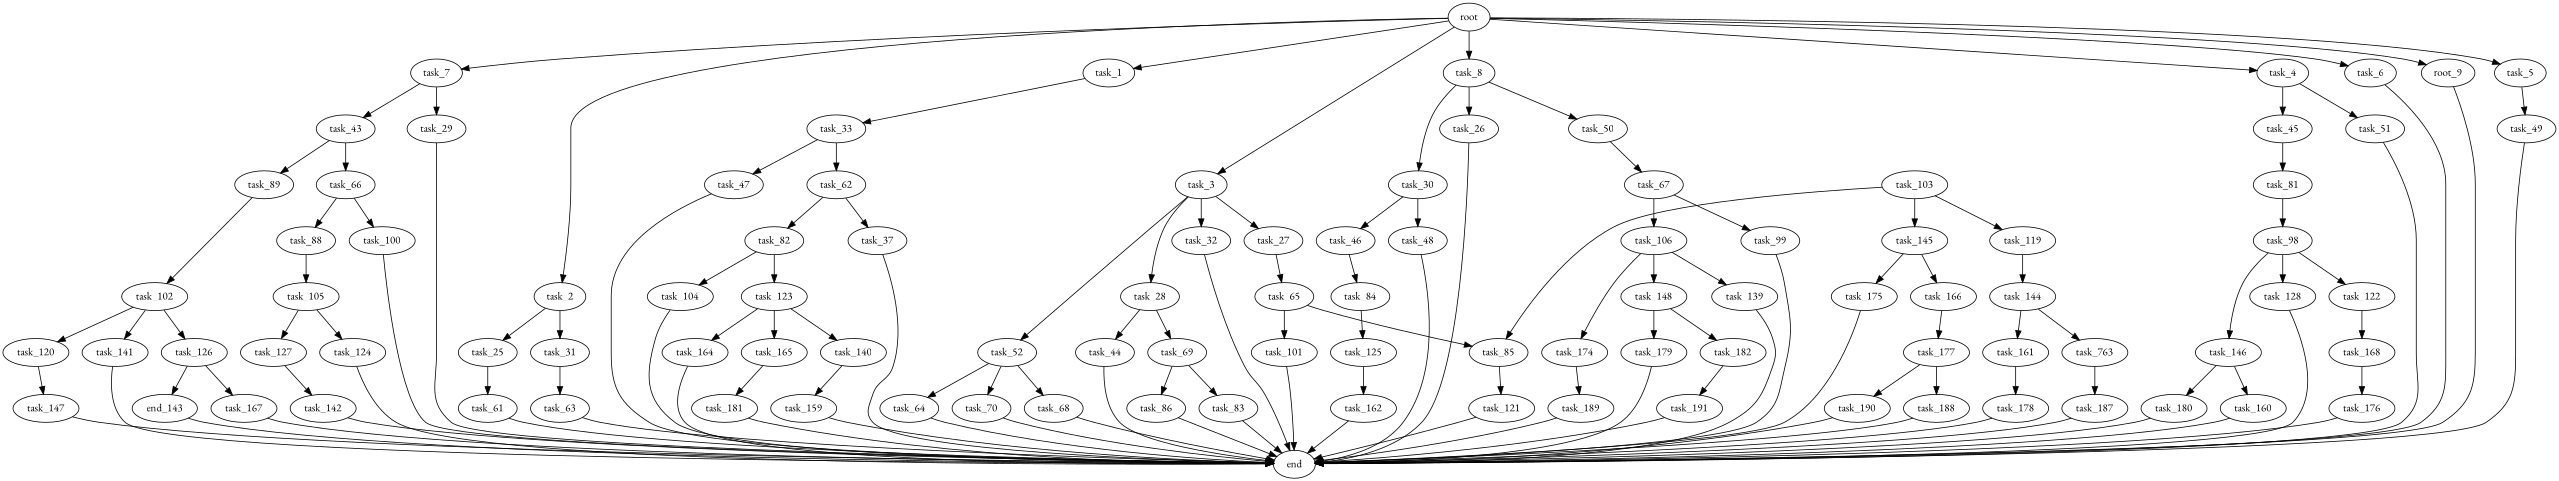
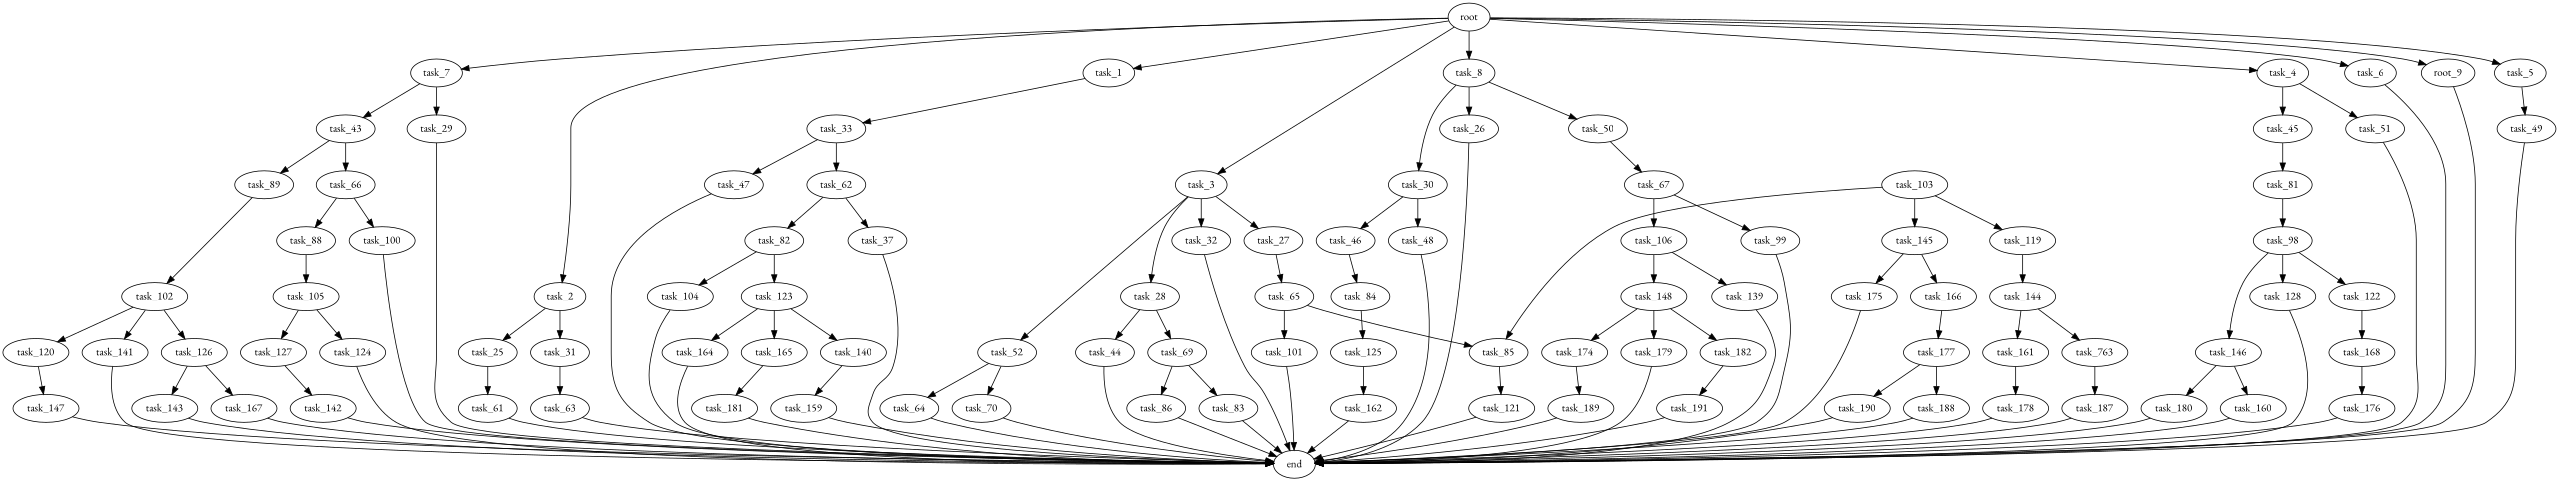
edge "task_106" -> "task_174": now "task_148" -> "task_174"
node "end_143": label "end_143" -> "task_143"
node "task_68": removed
